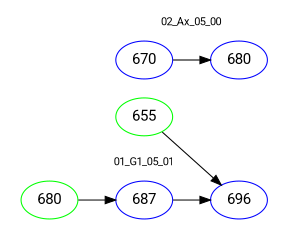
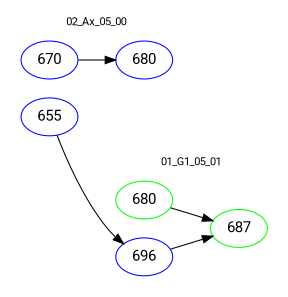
node "655": color green -> blue
node "687": color blue -> green
edge "687" -> "696": reversed
